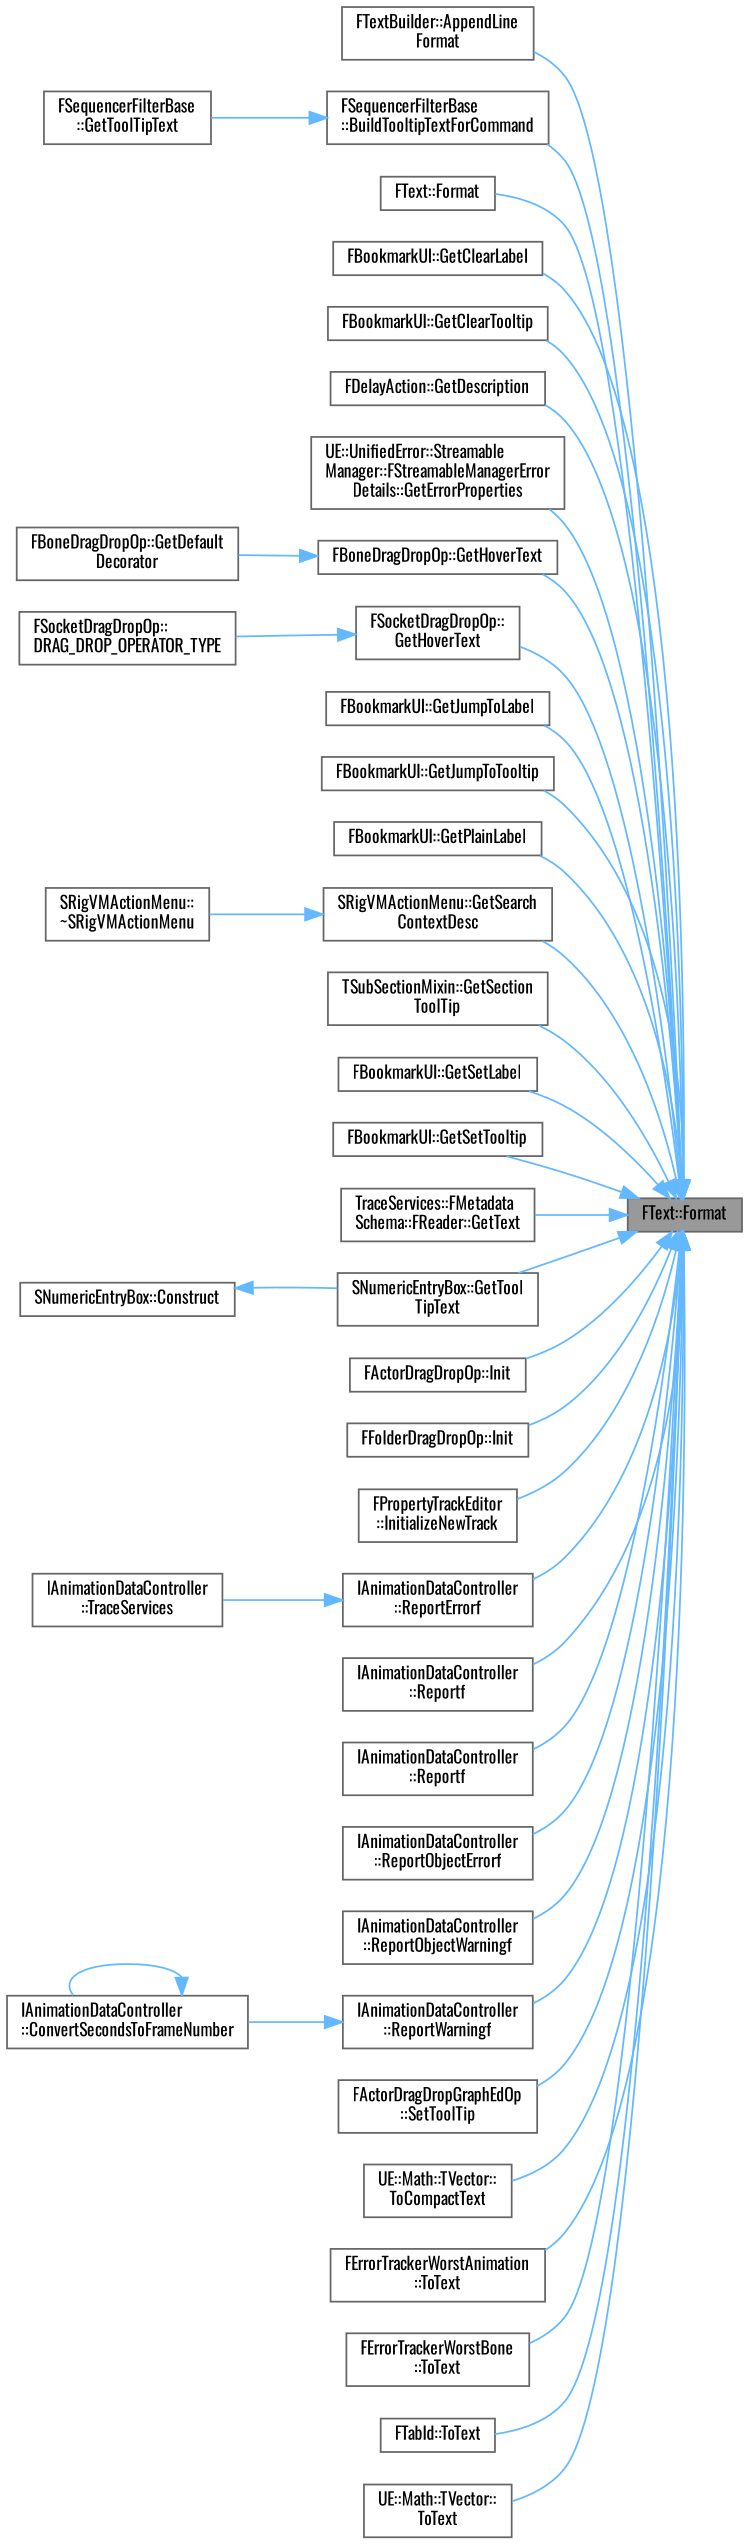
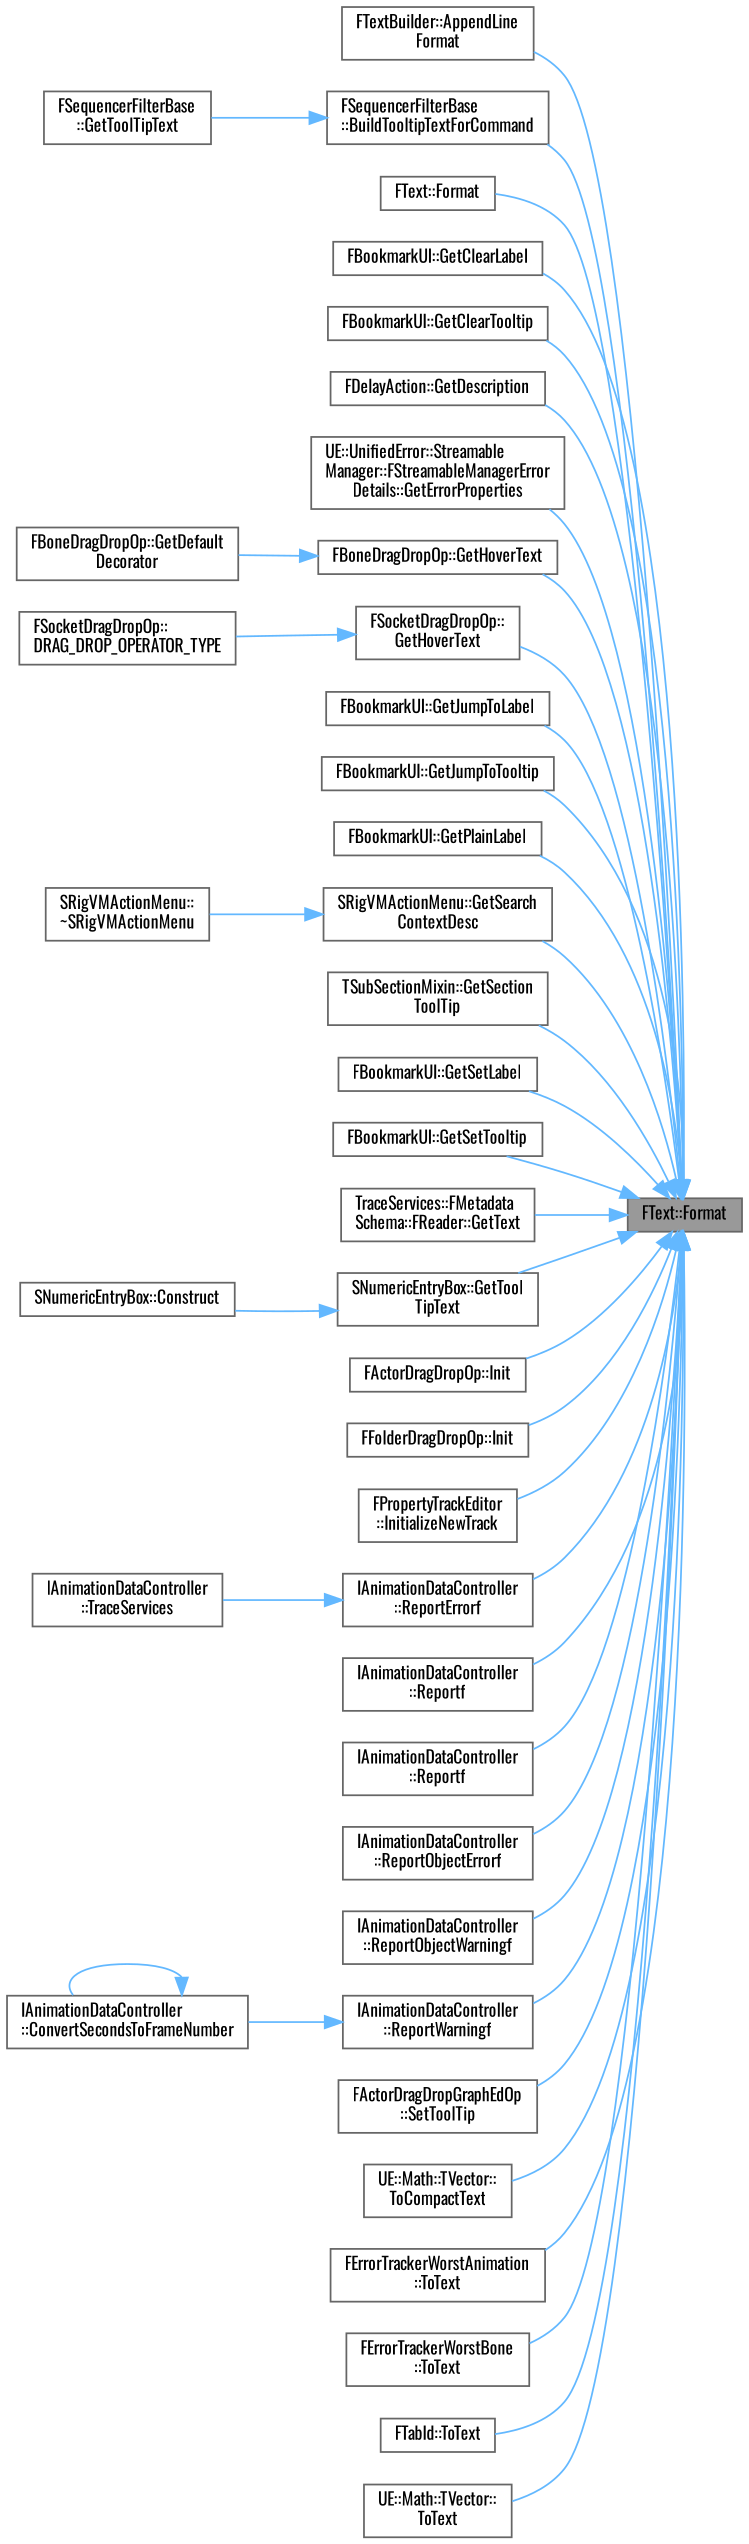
edge "SNumericEntryBox::GetTool TipText" -> "SNumericEntryBox::Construct": reversed
